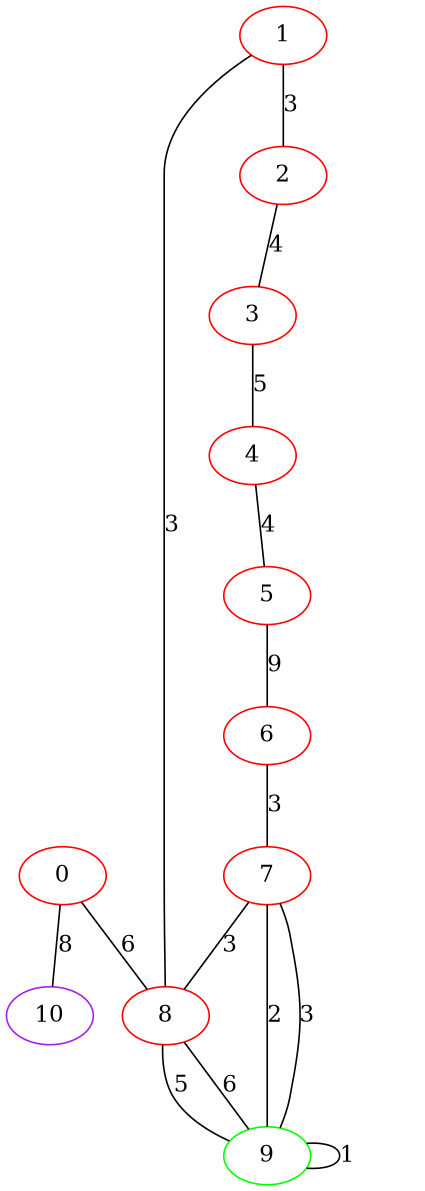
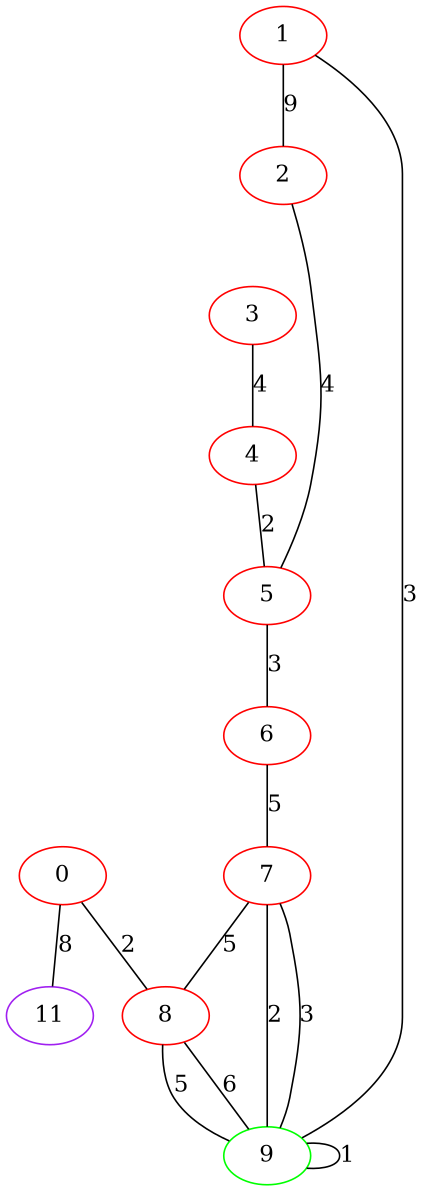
edge "1" -- "2": label "3" -> "9"
edge "2" -- "3": now "2" -- "5"
edge "3" -- "4": label "5" -> "4"
edge "1" -- "8": now "1" -- "9"
edge "4" -- "5": label "4" -> "2"
edge "5" -- "6": label "9" -> "3"
edge "6" -- "7": label "3" -> "5"
edge "0" -- "8": label "6" -> "2"
edge "7" -- "8": label "3" -> "5"
node "10": label "10" -> "11"
